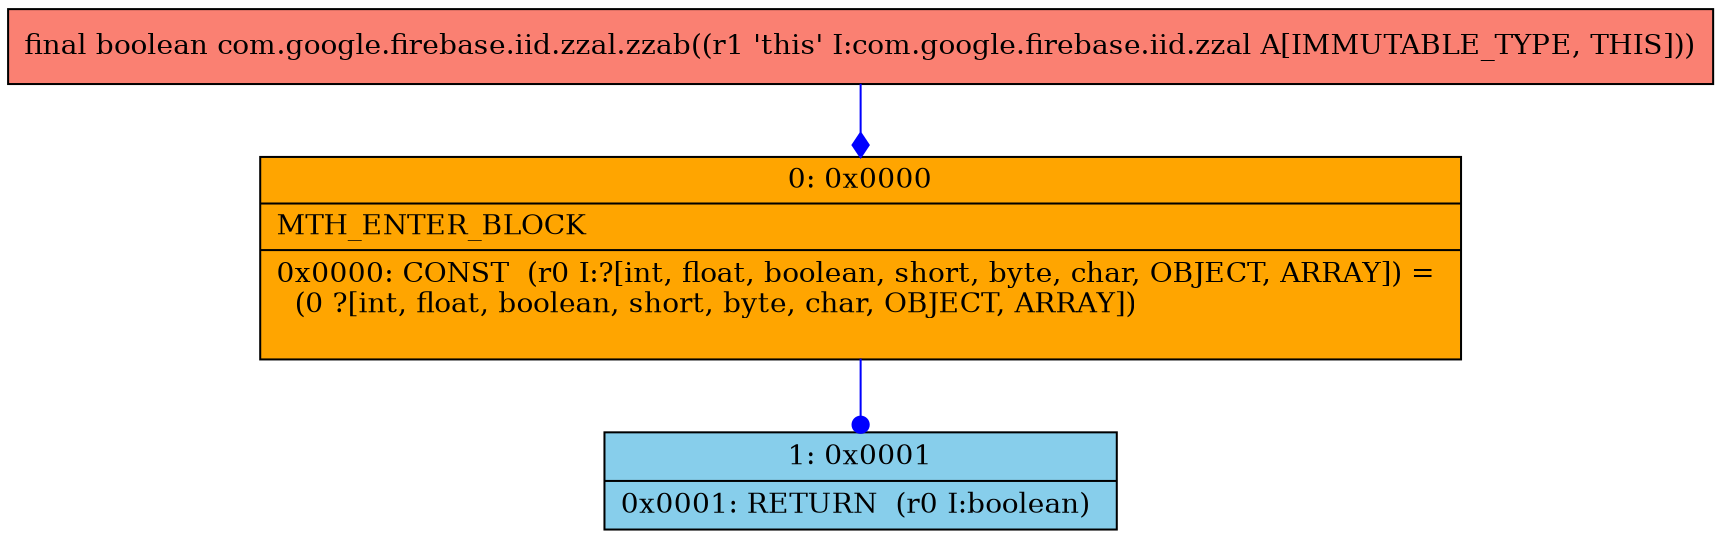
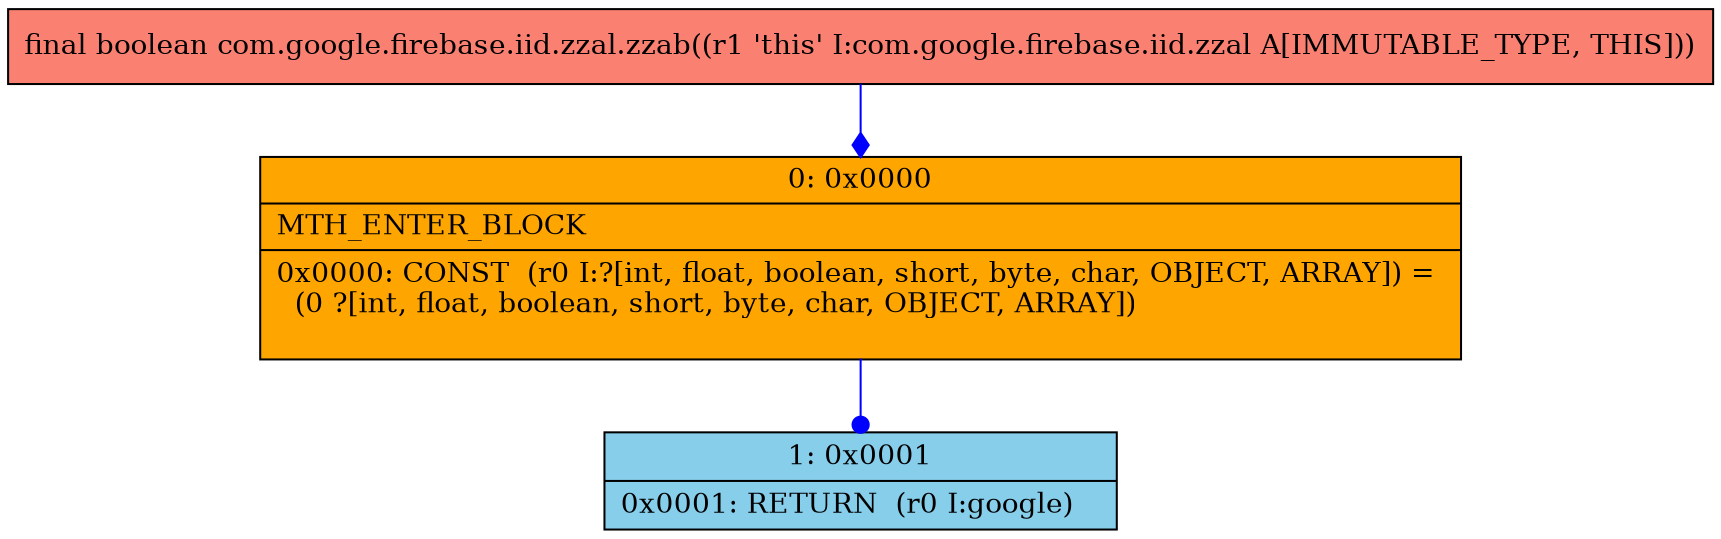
node "1: 0x0001": text "0x0001: RETURN  (r0 I:boolean)" -> "0x0001: RETURN  (r0 I:google)"
